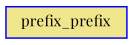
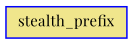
node "prefix_prefix": label "prefix_prefix" -> "stealth_prefix"
